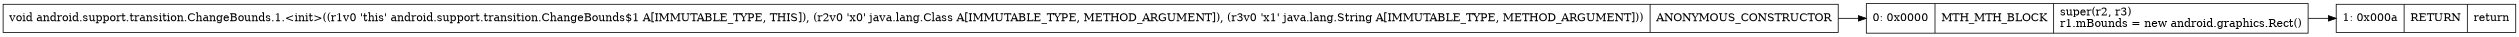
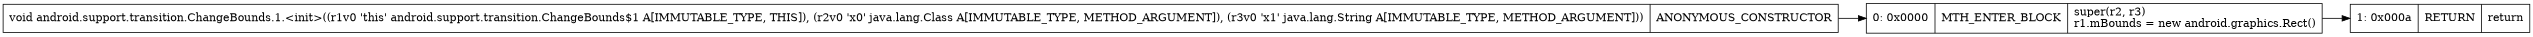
node "0: 0x0000": text "MTH_MTH_BLOCK" -> "MTH_ENTER_BLOCK"
